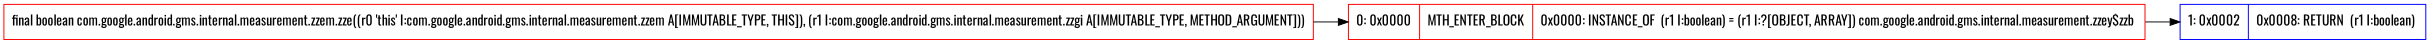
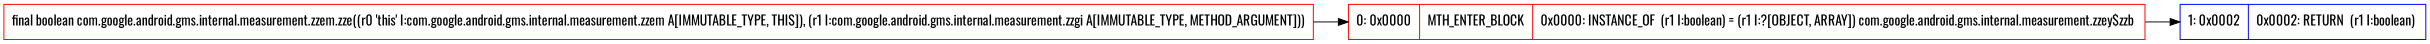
node "1: 0x0002": text "0x0008: RETURN  (r1 I:boolean)" -> "0x0002: RETURN  (r1 I:boolean)"
